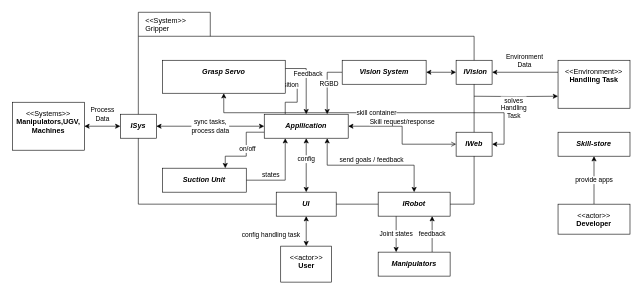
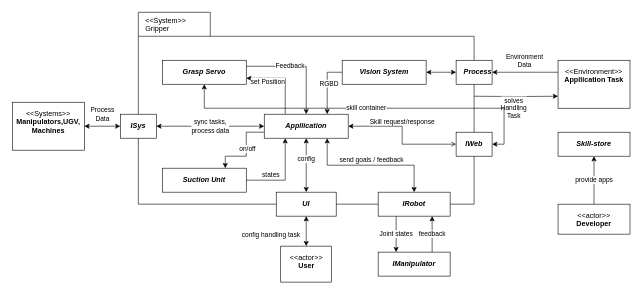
node "IVision": label "IVision" -> "Process"
node "<<Environment>> Handling Task": label "<<Environment>> Handling Task" -> "<<Environment>> Appllication Task"
node "Grasp Servo": size 123x33 -> 84x24
node "Manipulators": label "Manipulators" -> "IManipulator"
